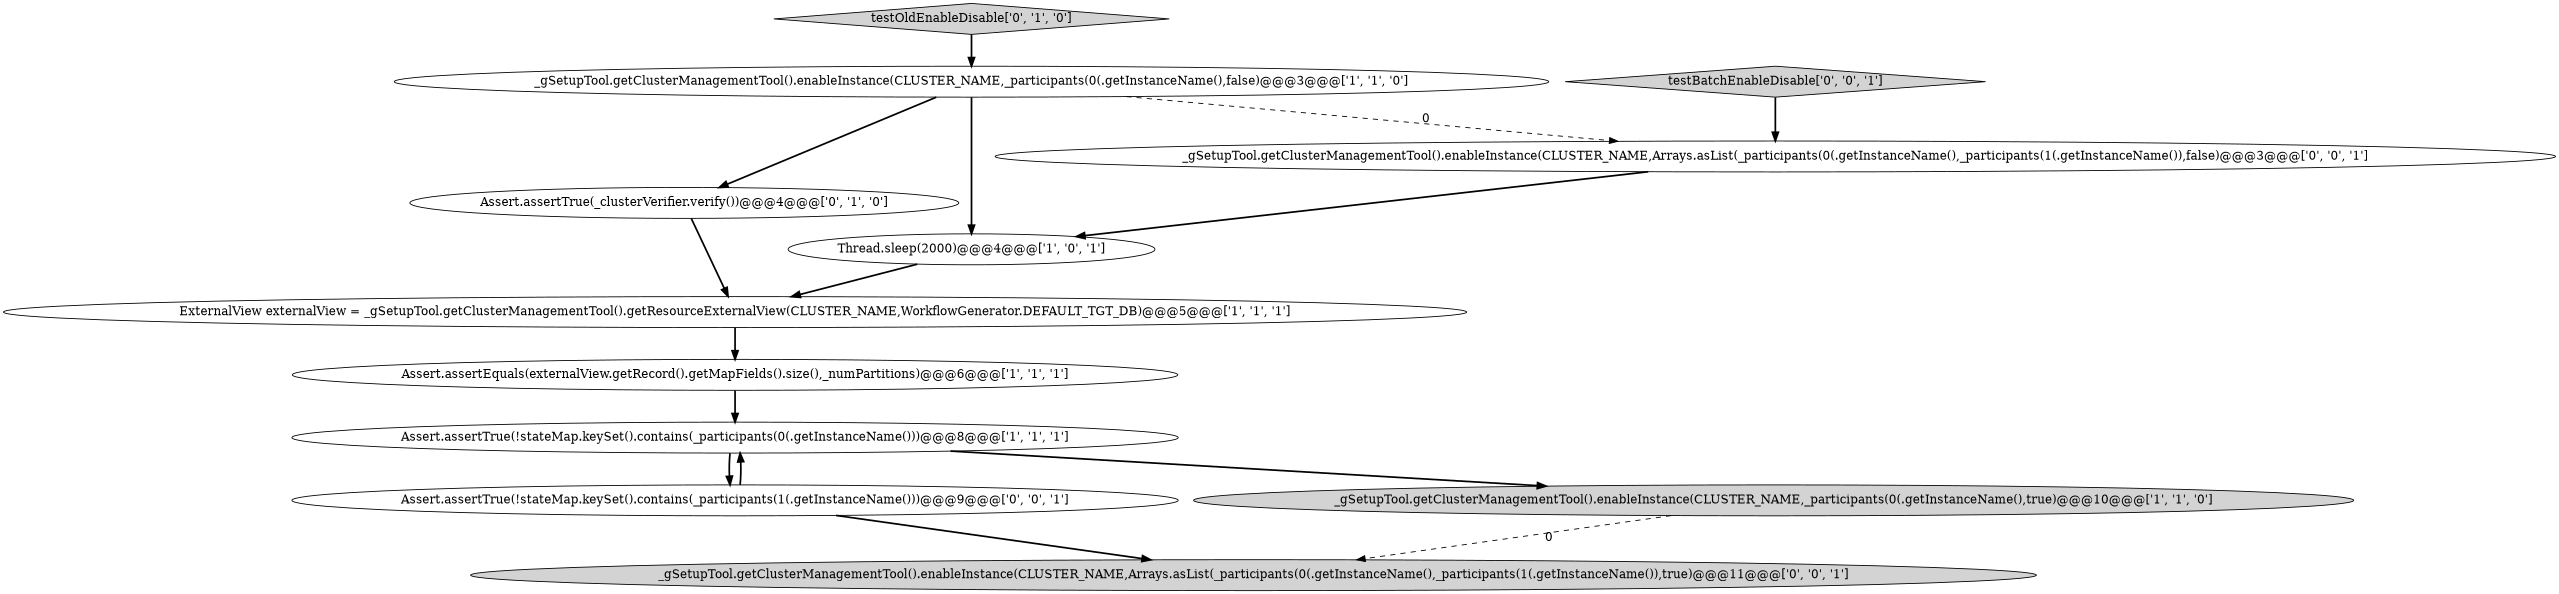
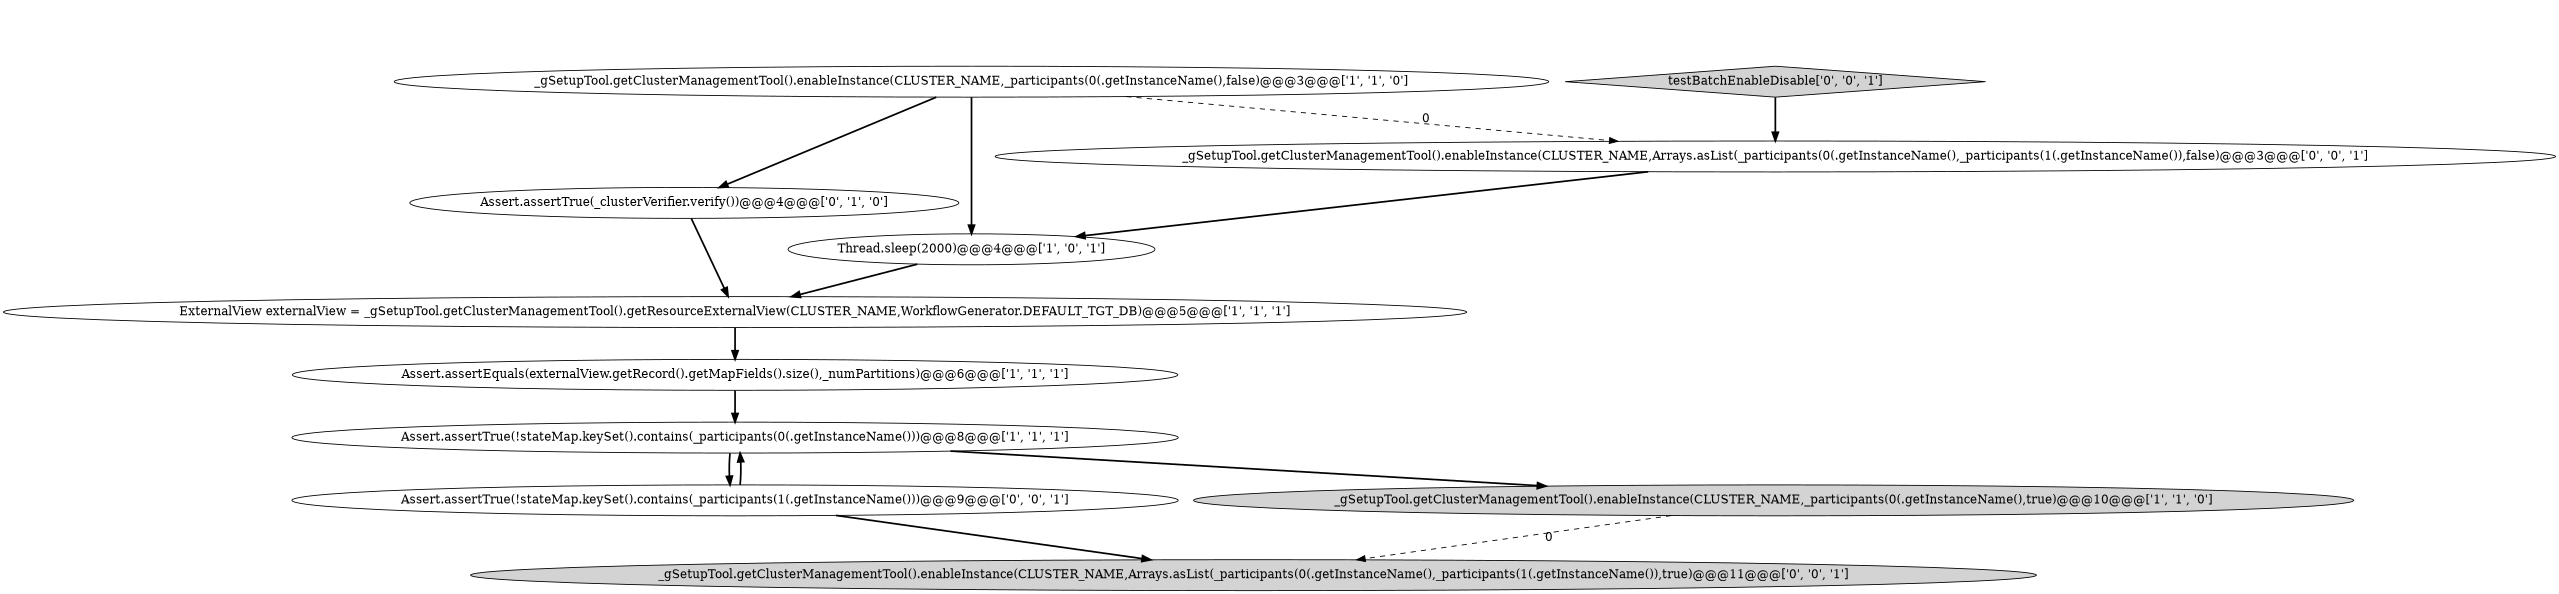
node "testOldEnableDisable['0', '1', '0']": removed
